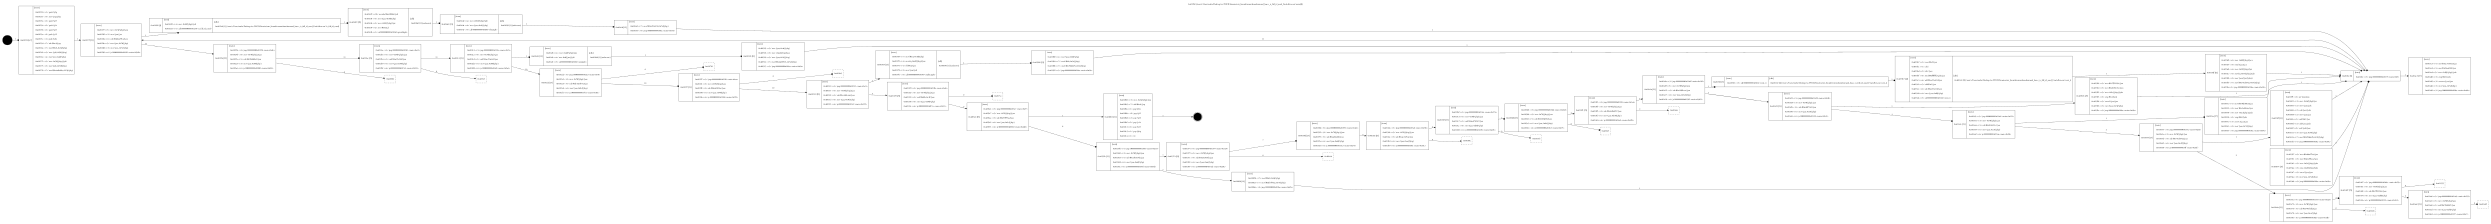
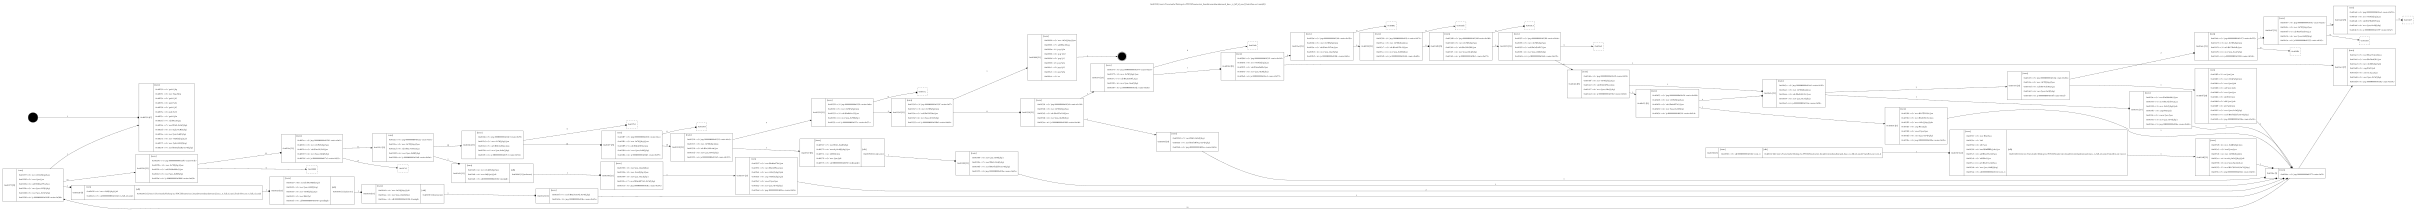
edge "0x401250 [47]" -> "0x40127f [23]": reversed
edge "0x401503 [21]" -> "0x4018ee [5]": now "0x401503 [21]" -> "0x401597 [27]"
edge "0x40138d [25]" -> "0x4014c3 [27]": added, label "1"
edge "0x40140a [25]" -> "0x4015b2 [5]": now "0x40140a [25]" -> "0x40143c [25]"
